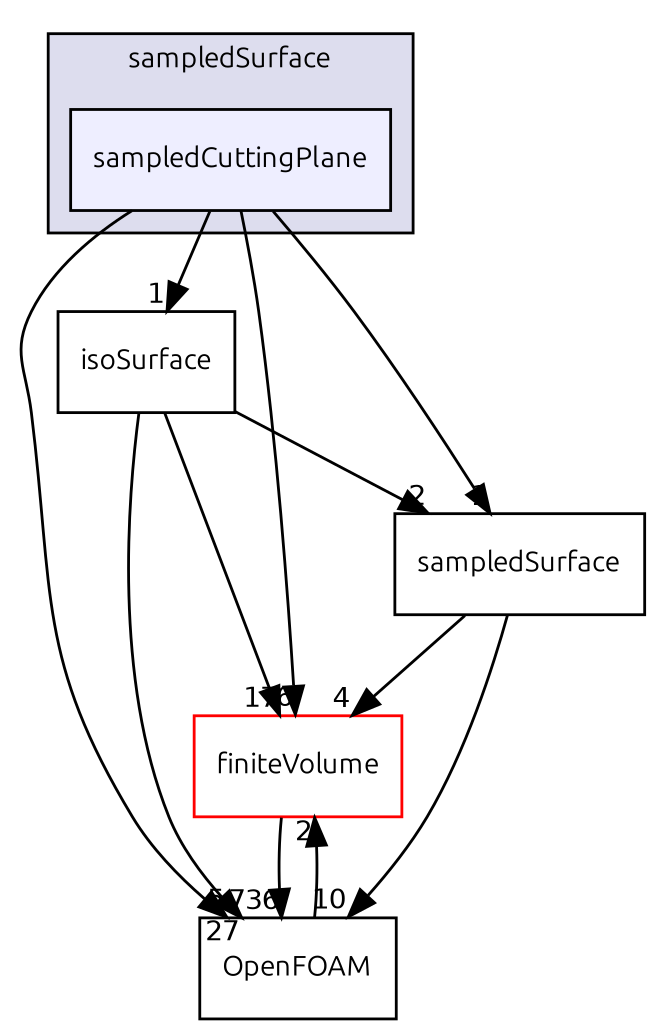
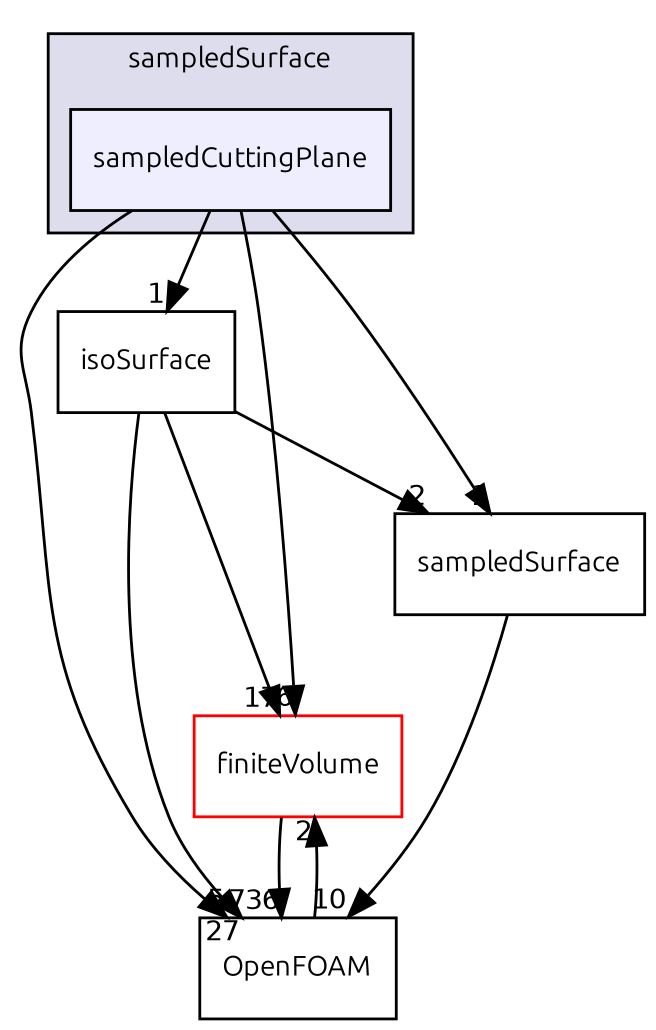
edge "sampledSurface" -> "finiteVolume": removed
